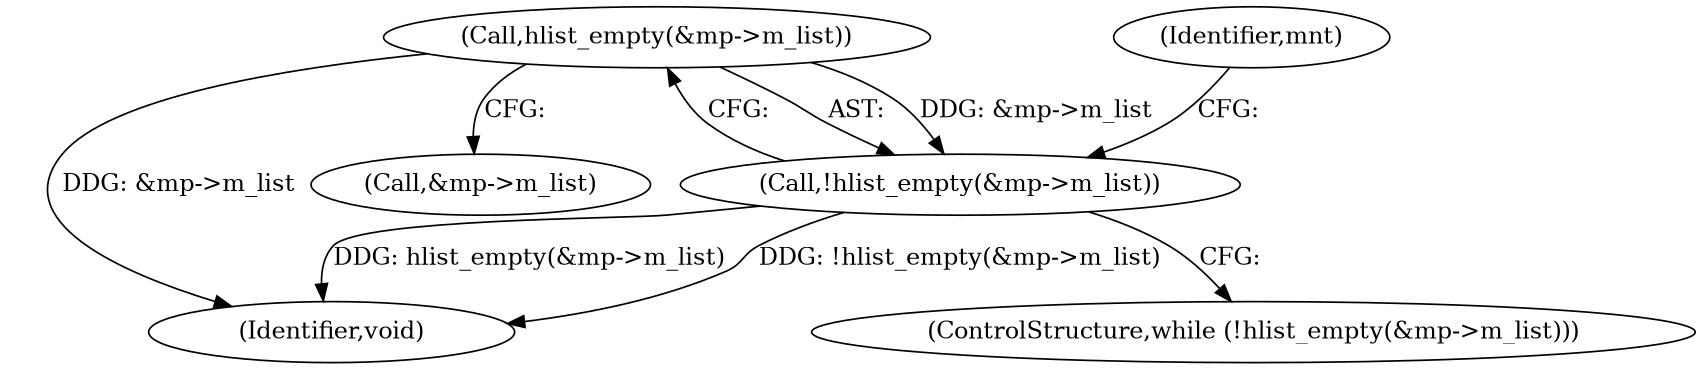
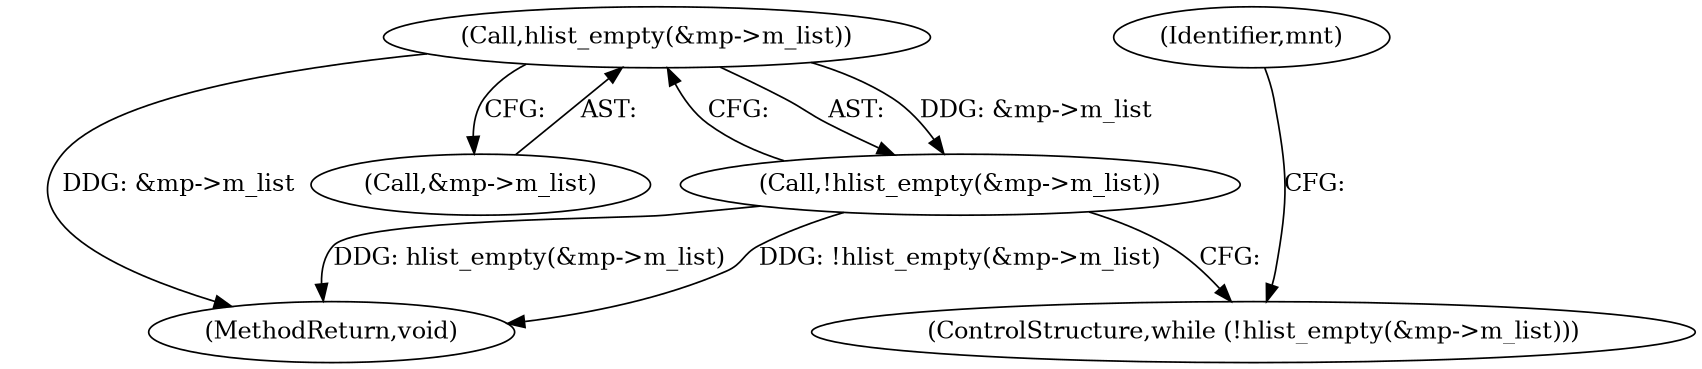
edge "(Call,&mp->m_list)" -> "(Call,hlist_empty(&mp->m_list))": added, label "AST:"
edge "(Identifier,mnt)" -> "(Call,!hlist_empty(&mp->m_list))": now "(Identifier,mnt)" -> "(ControlStructure,while (!hlist_empty(&mp->m_list)))"
node "(Identifier,void)": label "(Identifier,void)" -> "(MethodReturn,void)"
